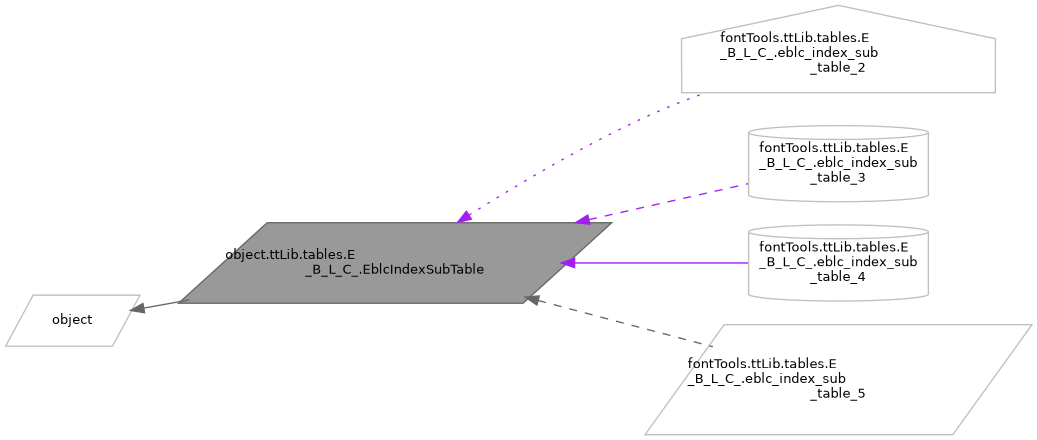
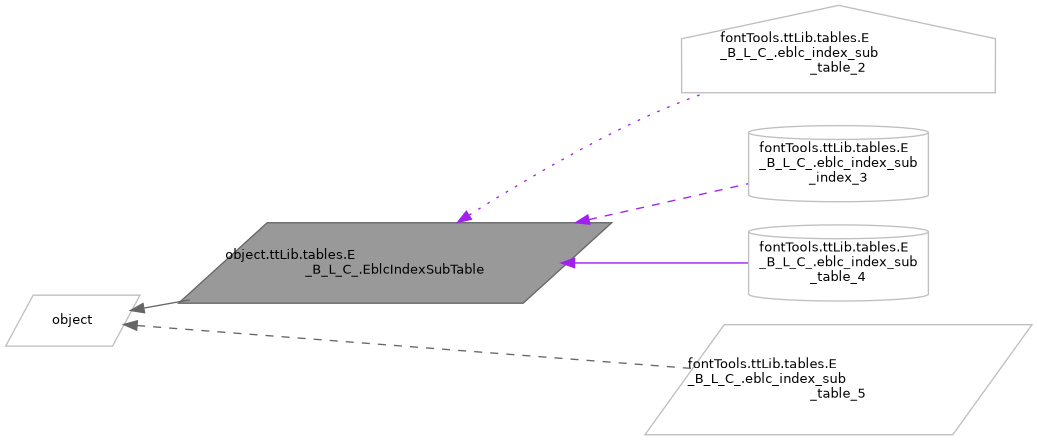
node "fontTools.ttLib.tables.E _B_L_C_.eblc_index_sub _table_3": label "fontTools.ttLib.tables.E _B_L_C_.eblc_index_sub _table_3" -> "fontTools.ttLib.tables.E _B_L_C_.eblc_index_sub _index_3"
edge "fontTools.ttLib.tables.E _B_L_C_.eblc_index_sub _table_5" -> "object.ttLib.tables.E _B_L_C_.EblcIndexSubTable": now "fontTools.ttLib.tables.E _B_L_C_.eblc_index_sub _table_5" -> "object"
